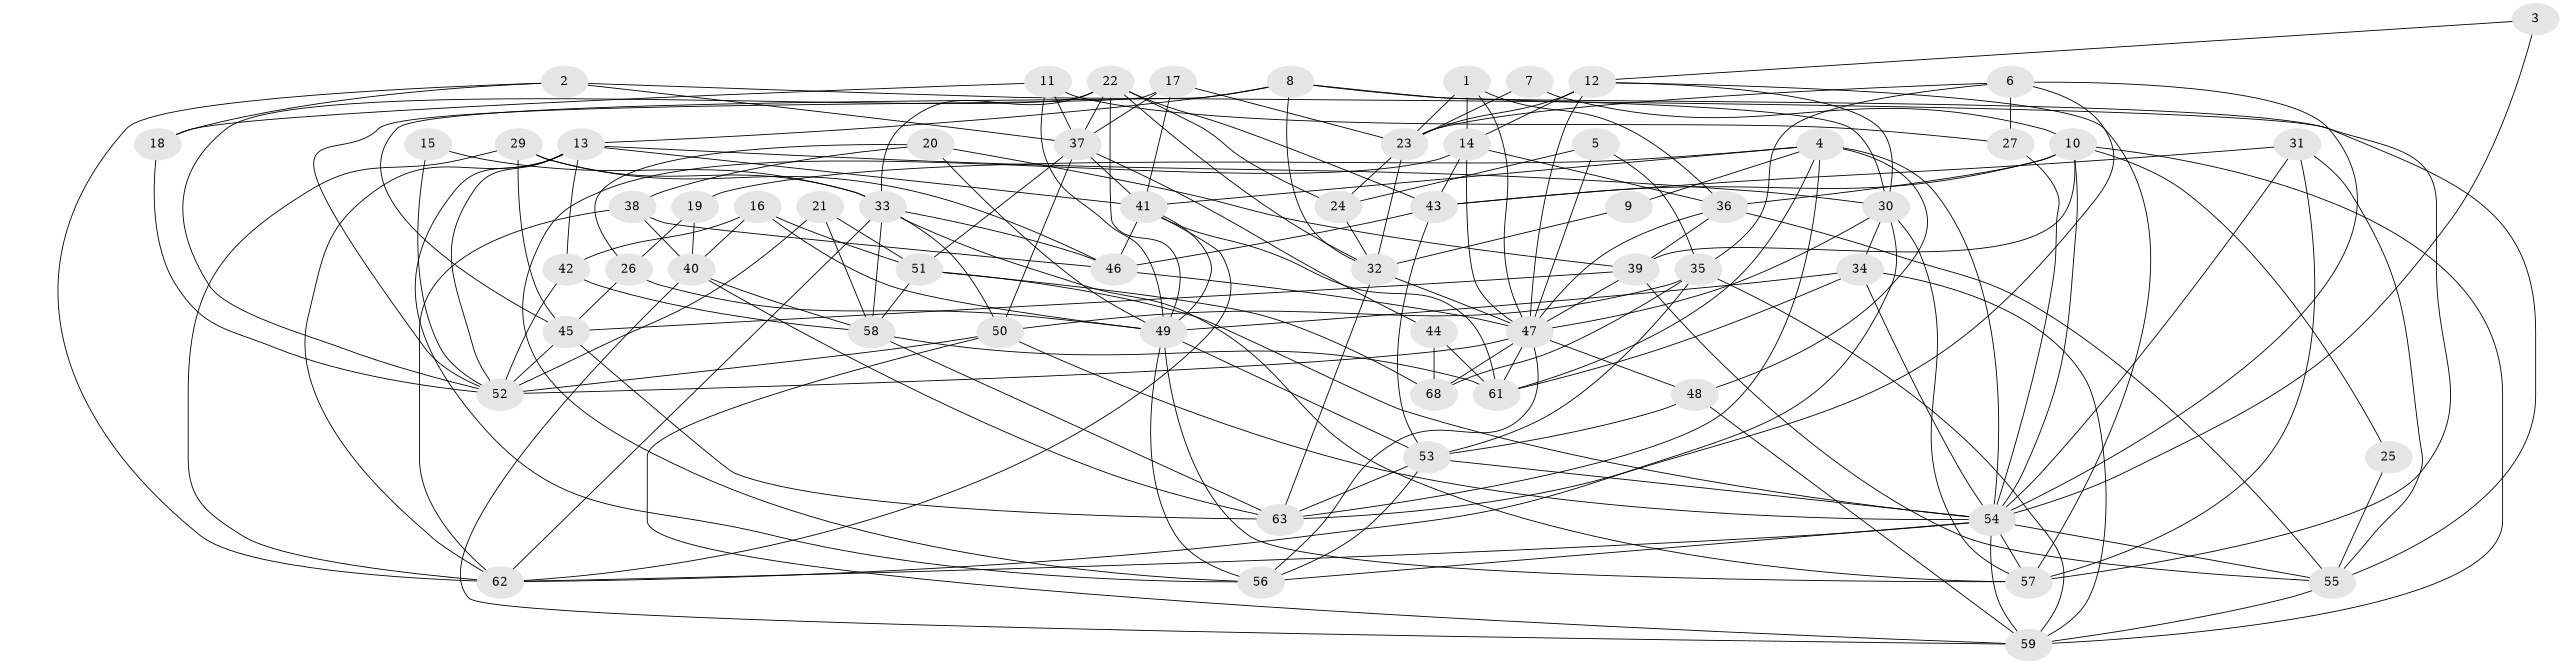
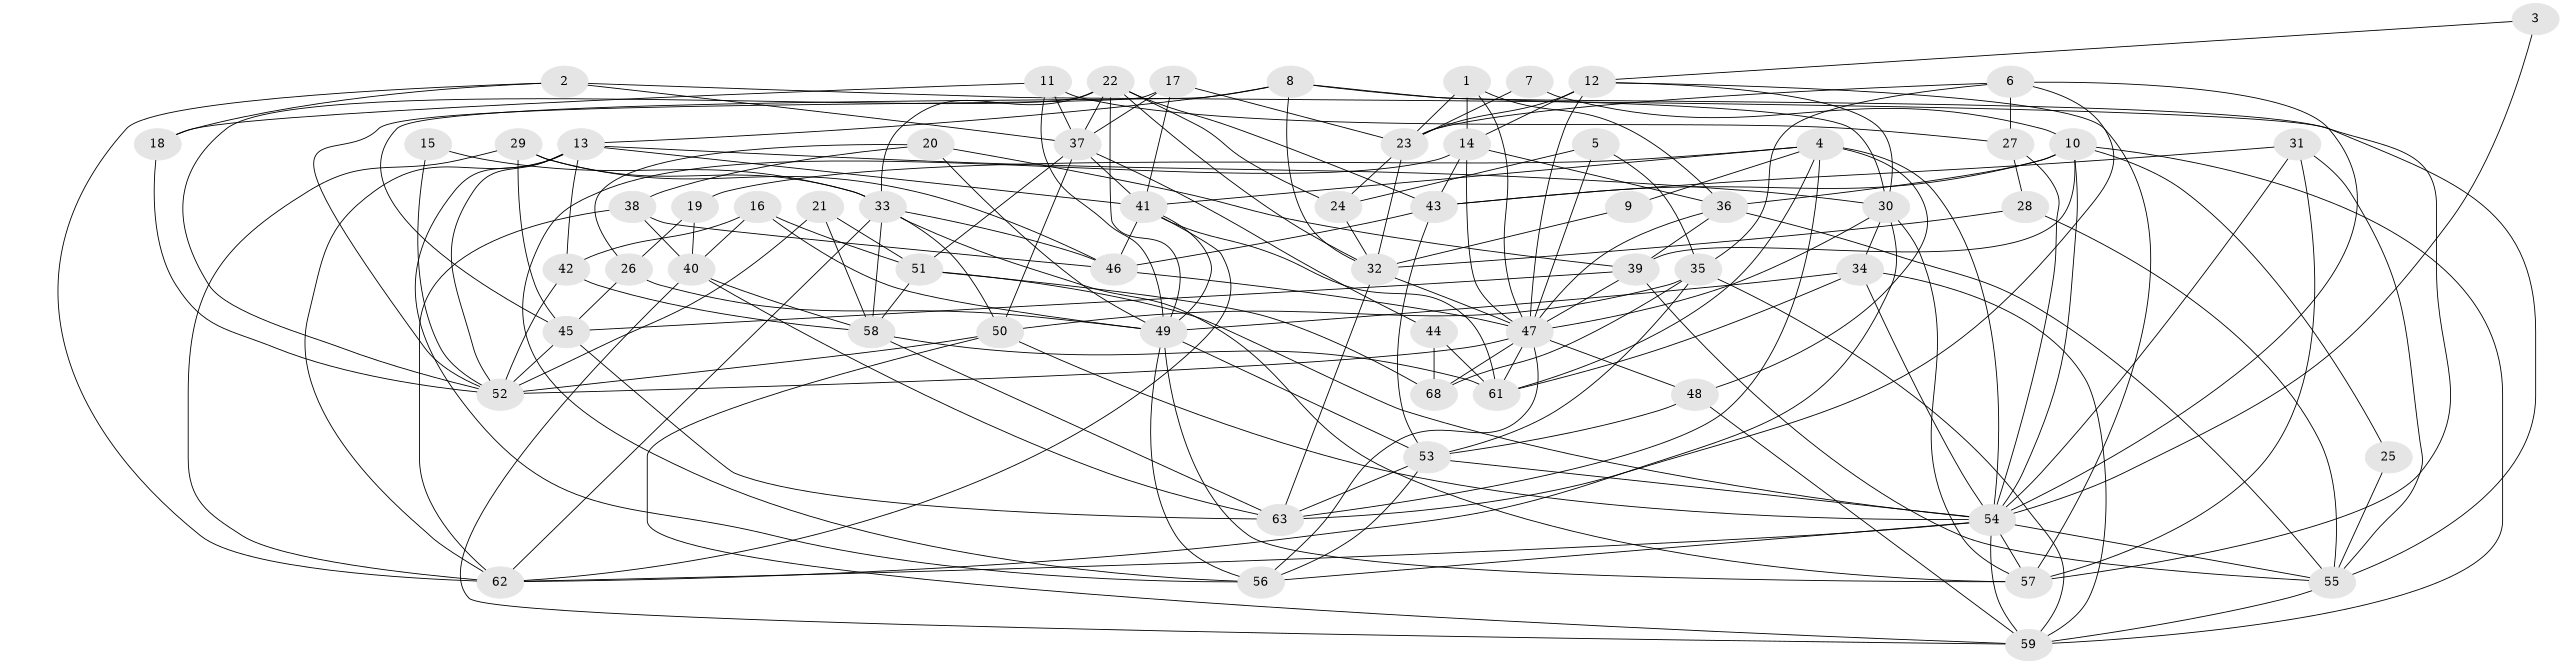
node "28": added
